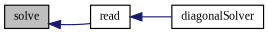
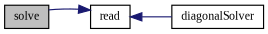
edge "read" -> "solve": reversed
